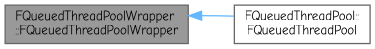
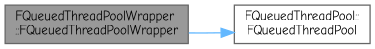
edge "FQueuedThreadPool:: FQueuedThreadPool" -> "FQueuedThreadPoolWrapper ::FQueuedThreadPoolWrapper": reversed
